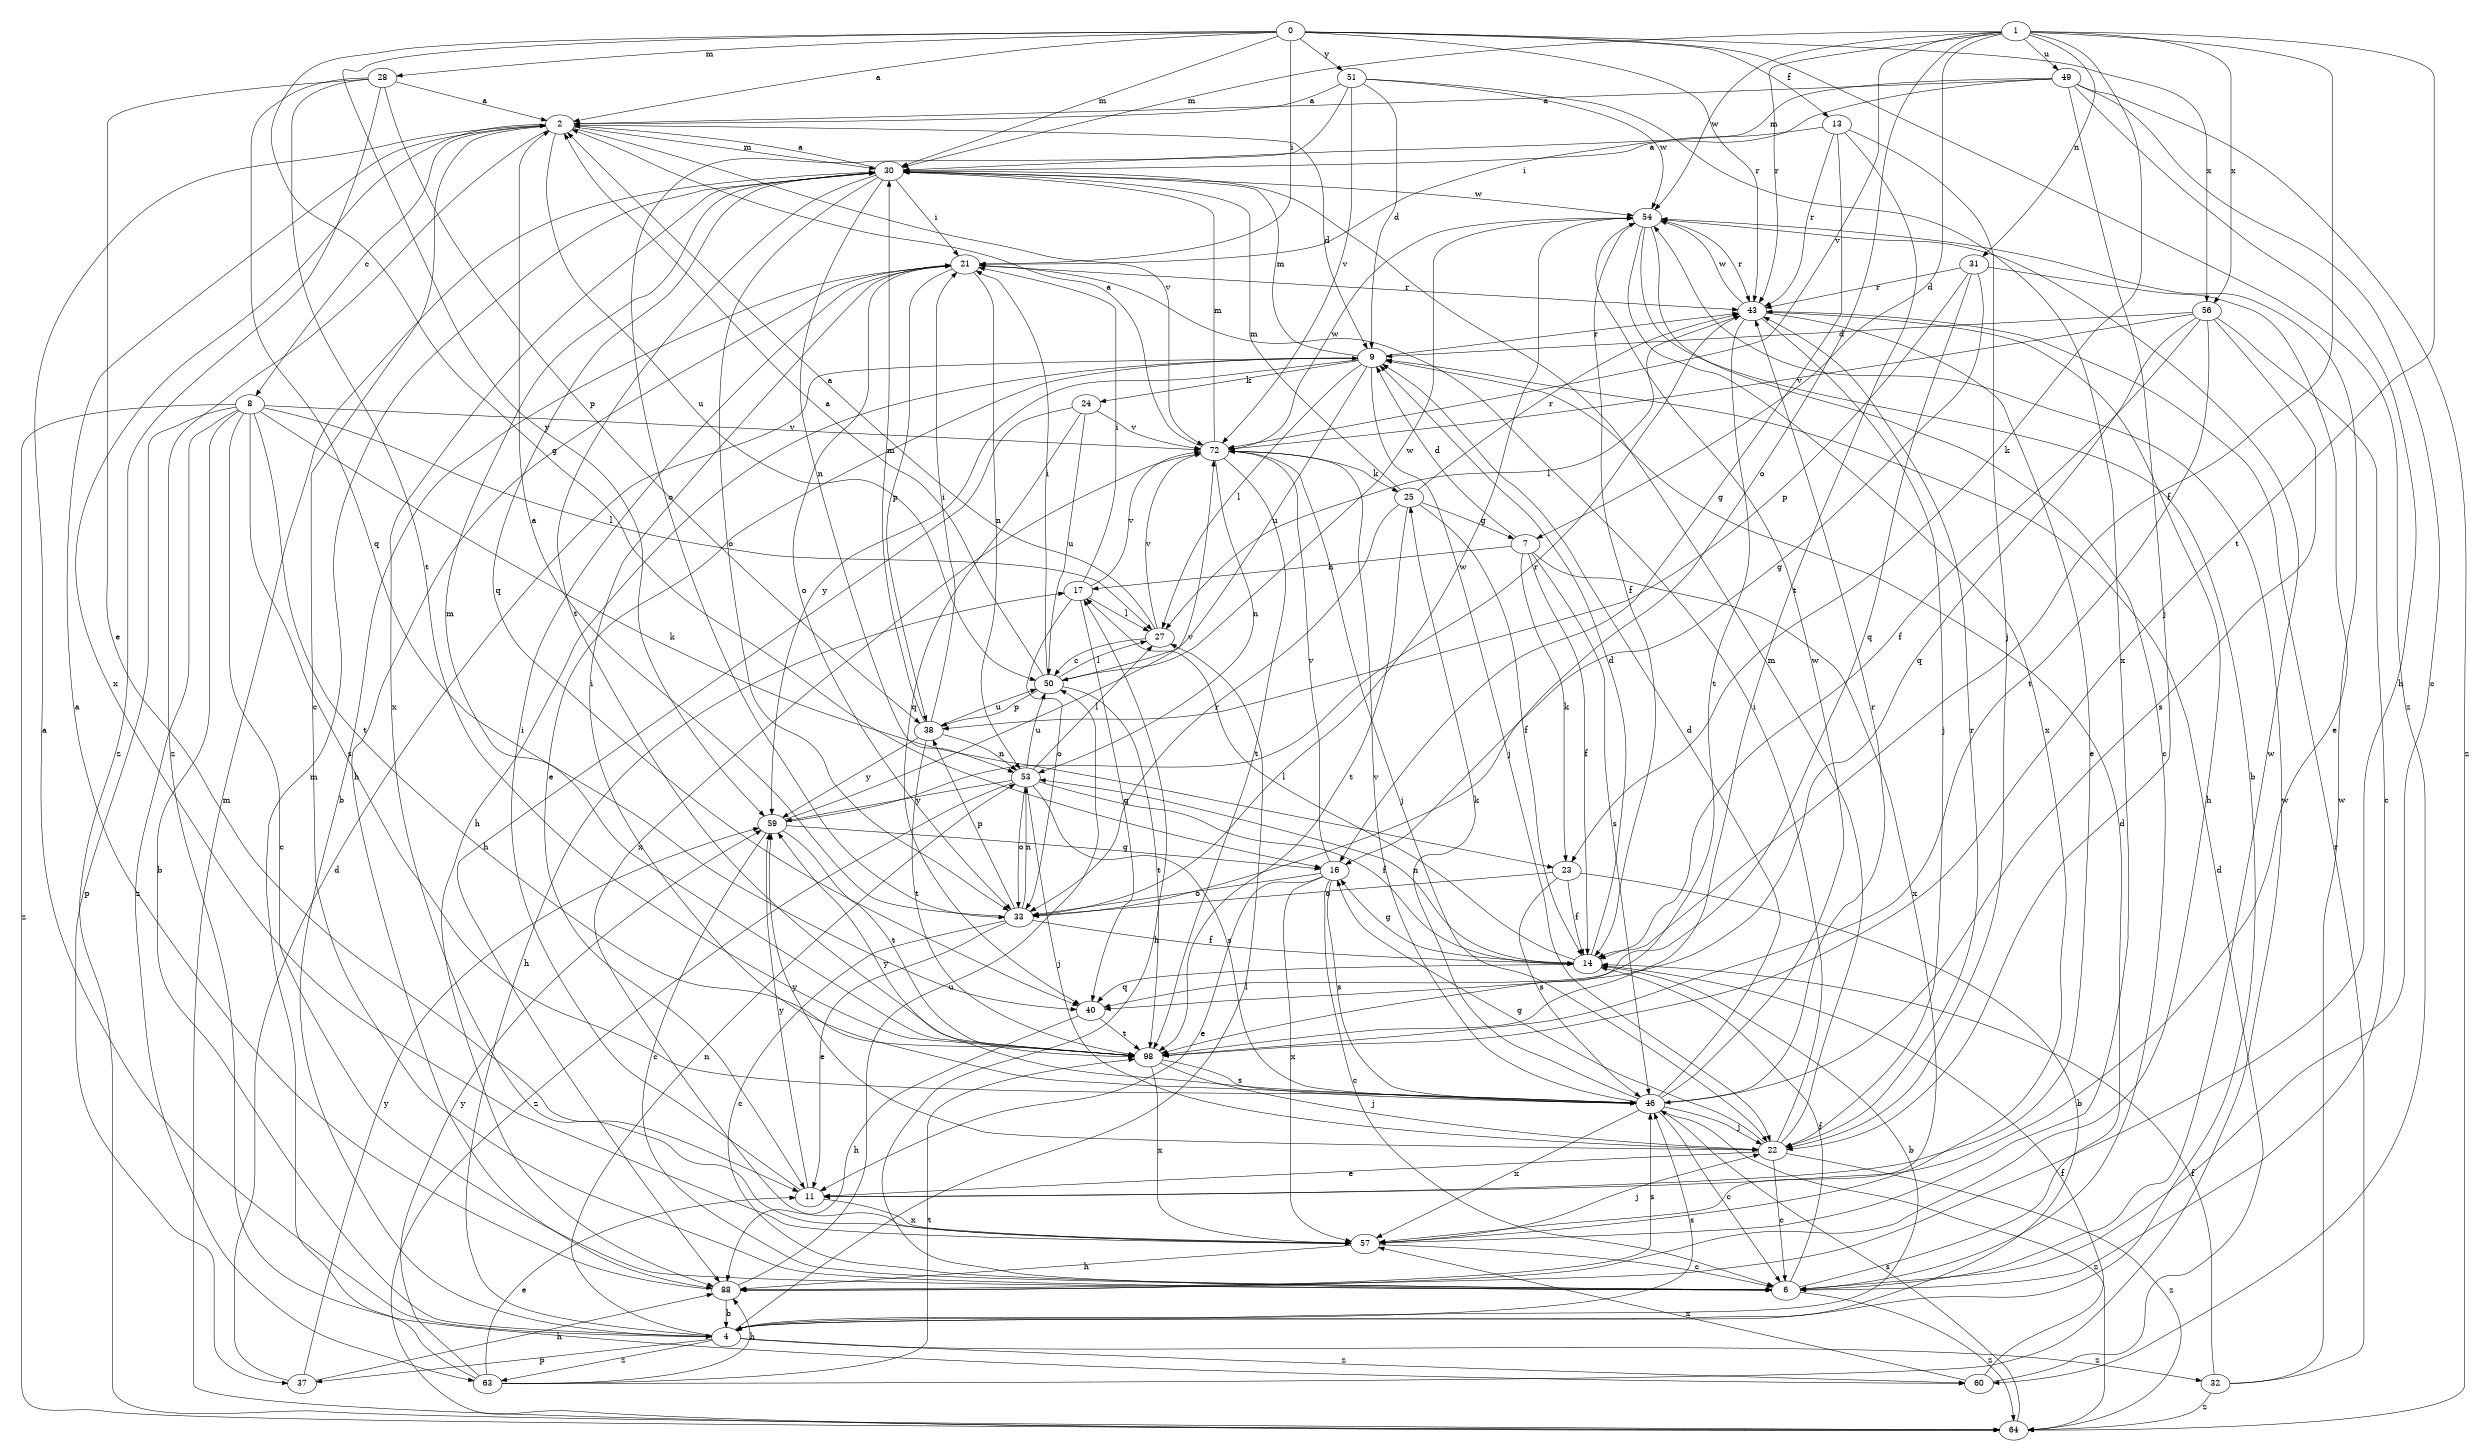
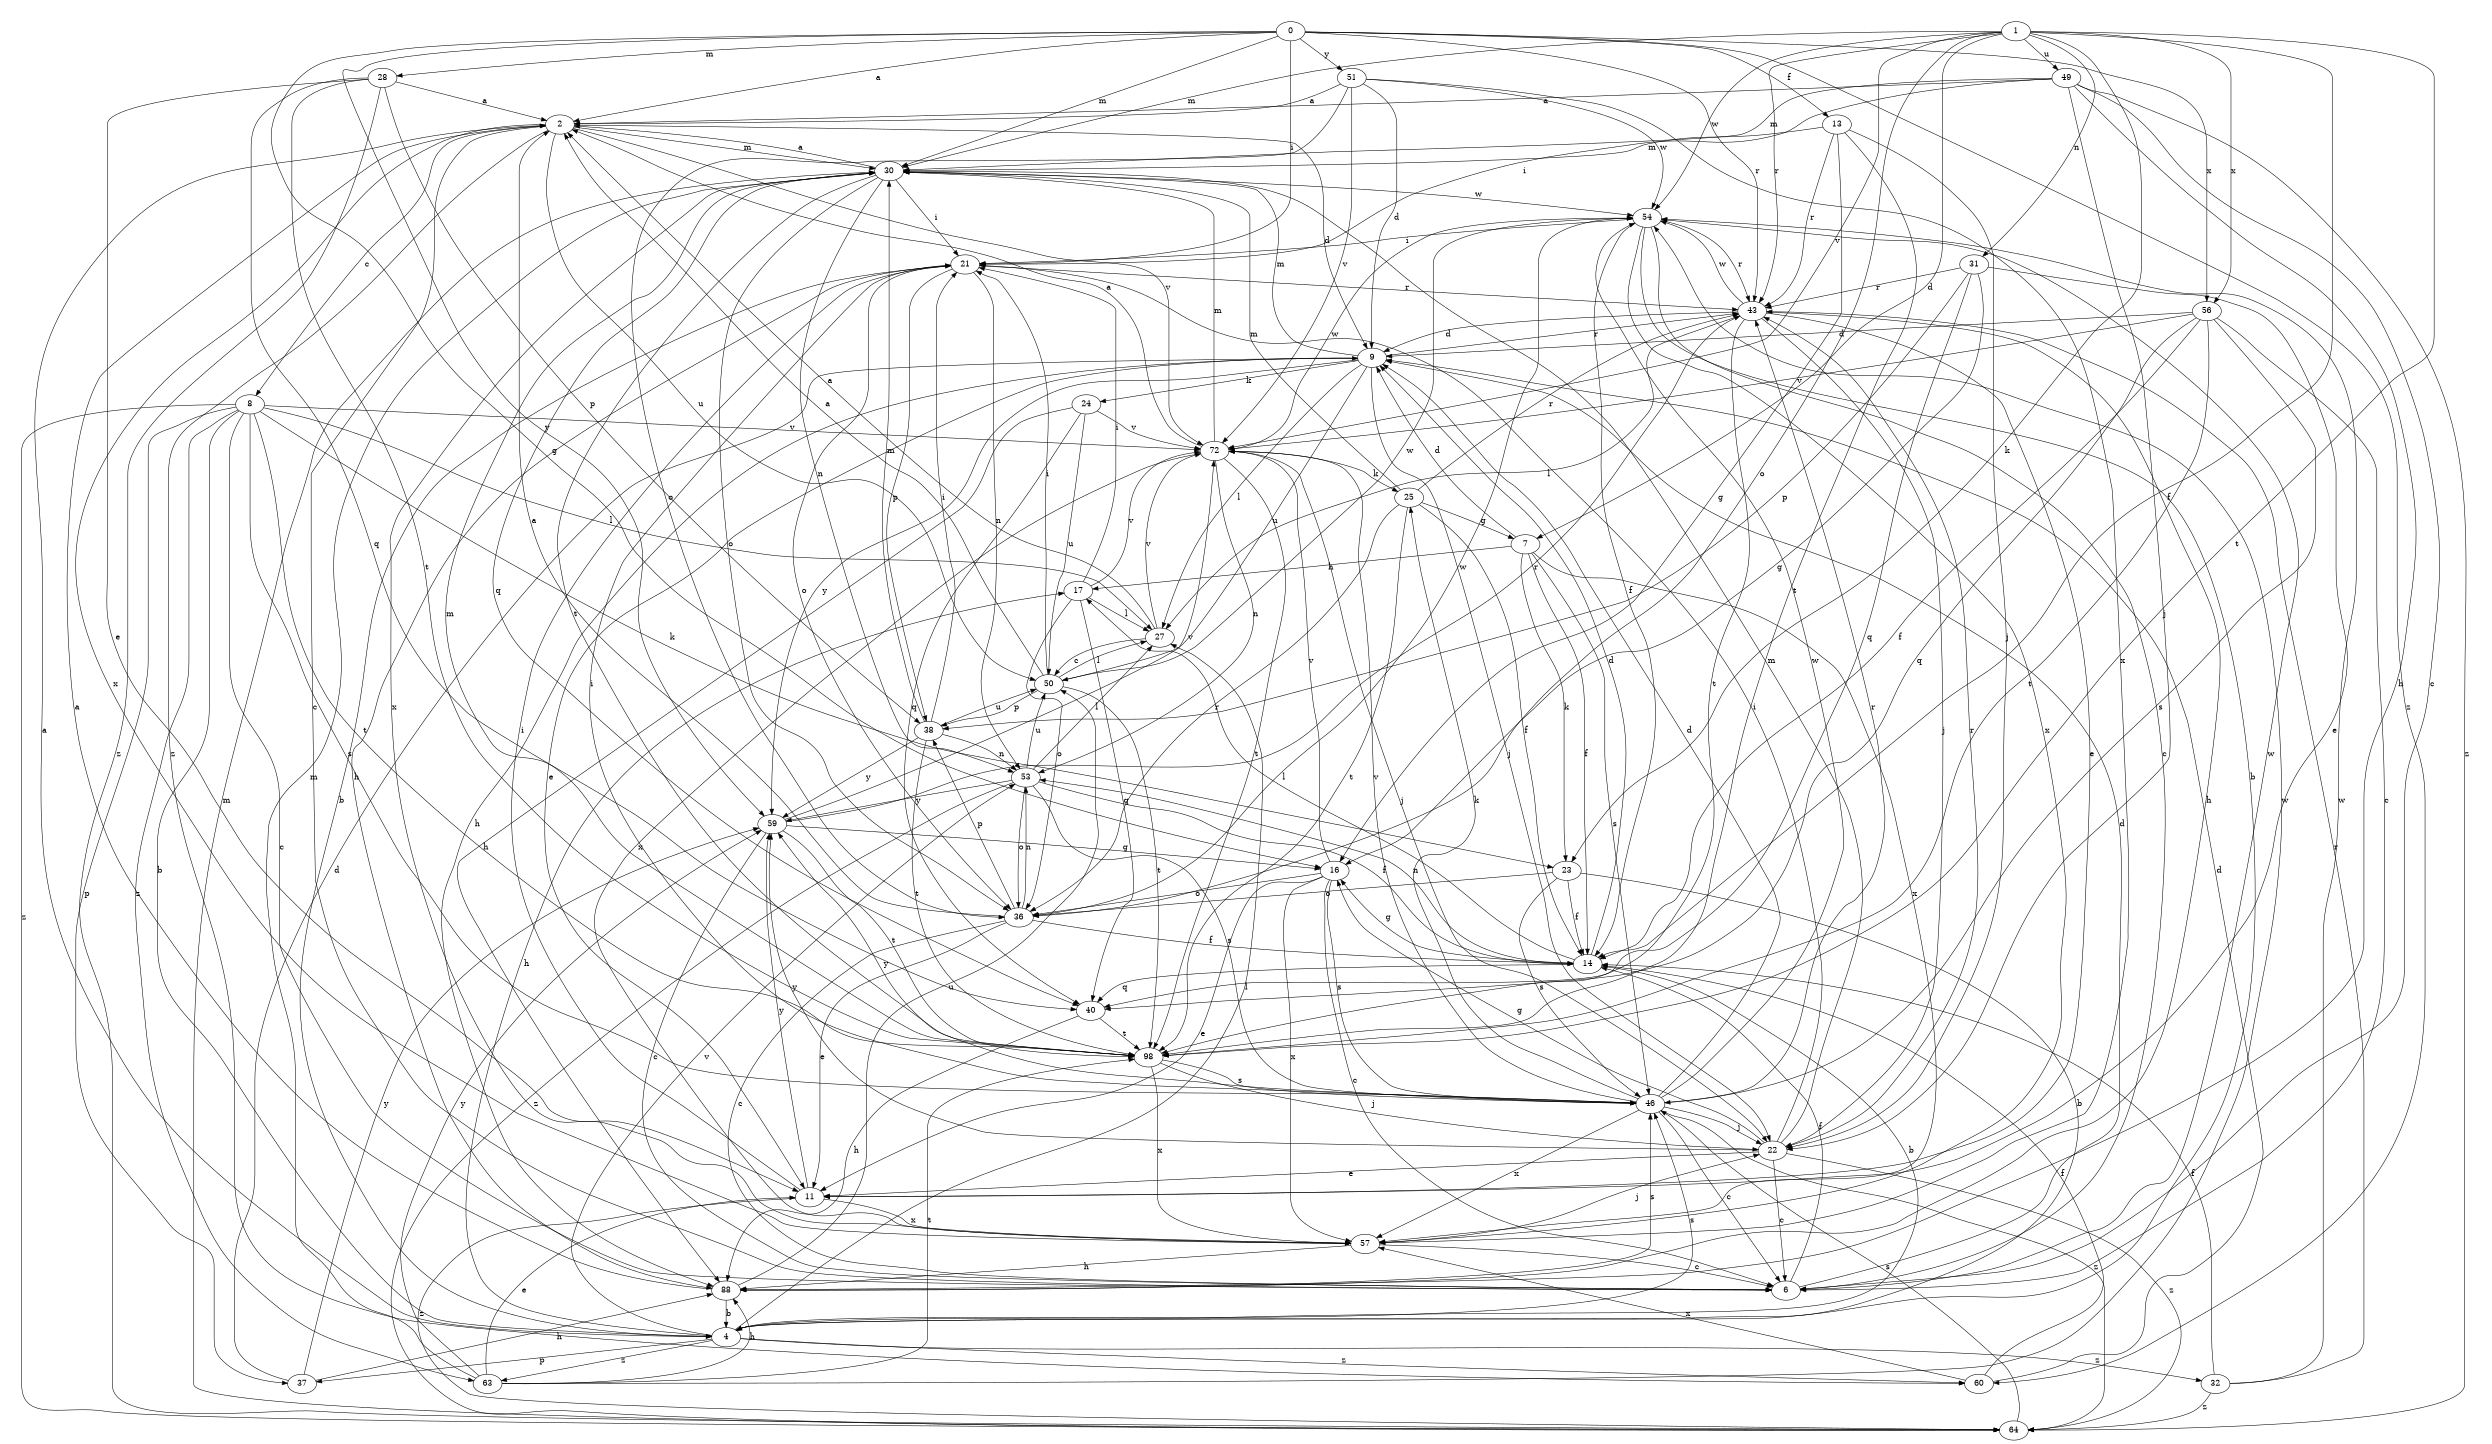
edge "13" -> "30": label "a" -> "m"
edge "54" -> "21": added, label "i"
edge "43" -> "9": added, label "d"
node "33": label "33" -> "36"
edge "4" -> "53": label "n" -> "v"
edge "53" -> "22": removed, label "j"
edge "6" -> "17": removed, label "h"
edge "6" -> "64": now "11" -> "64"
